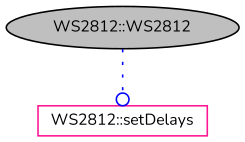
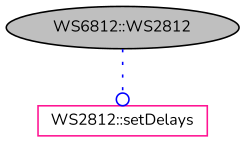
node "WS2812::WS2812": label "WS2812::WS2812" -> "WS6812::WS2812"
